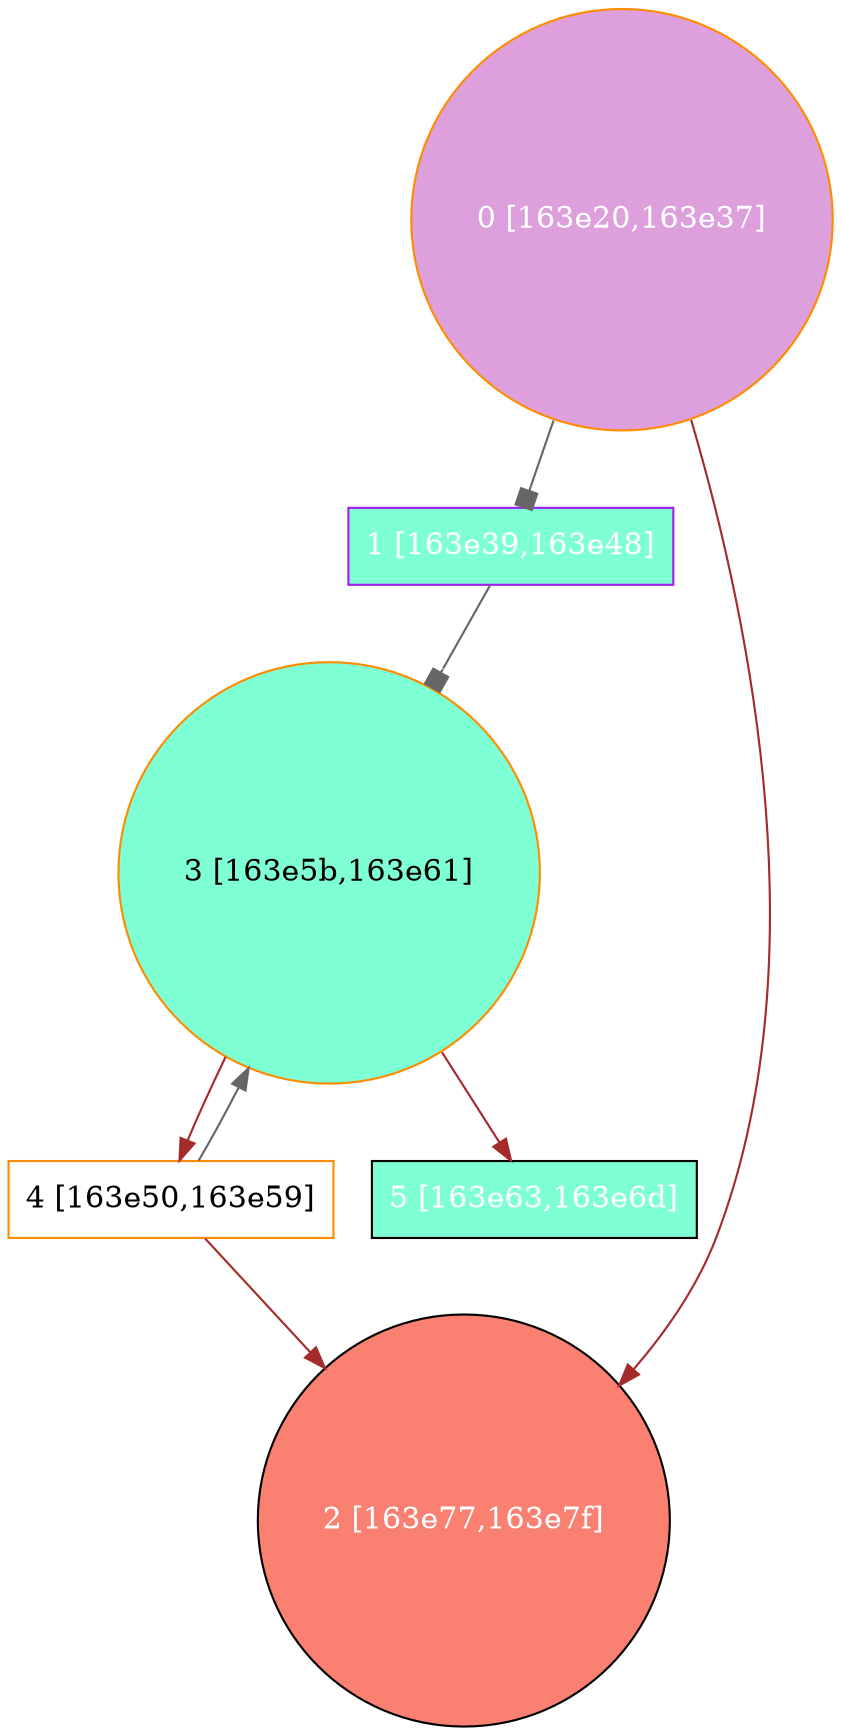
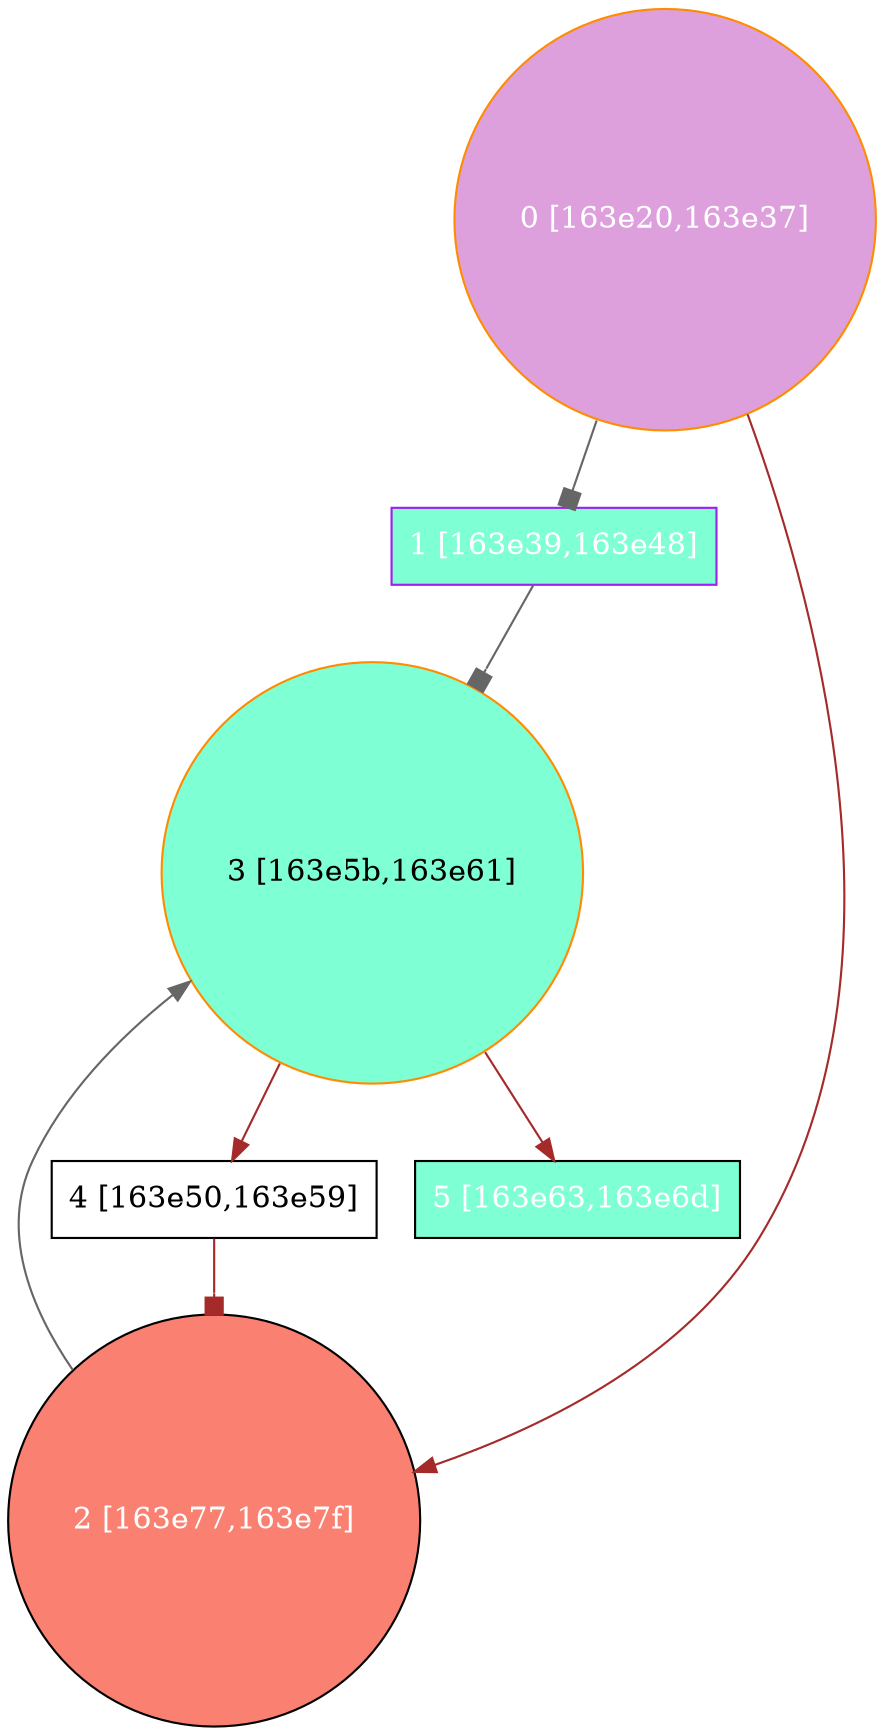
edge "4 [163e50,163e59]" -> "3 [163e5b,163e61]": now "2 [163e77,163e7f]" -> "3 [163e5b,163e61]"
node "4 [163e50,163e59]": color darkorange -> black
edge "4 [163e50,163e59]" -> "2 [163e77,163e7f]": arrowhead normal -> box
